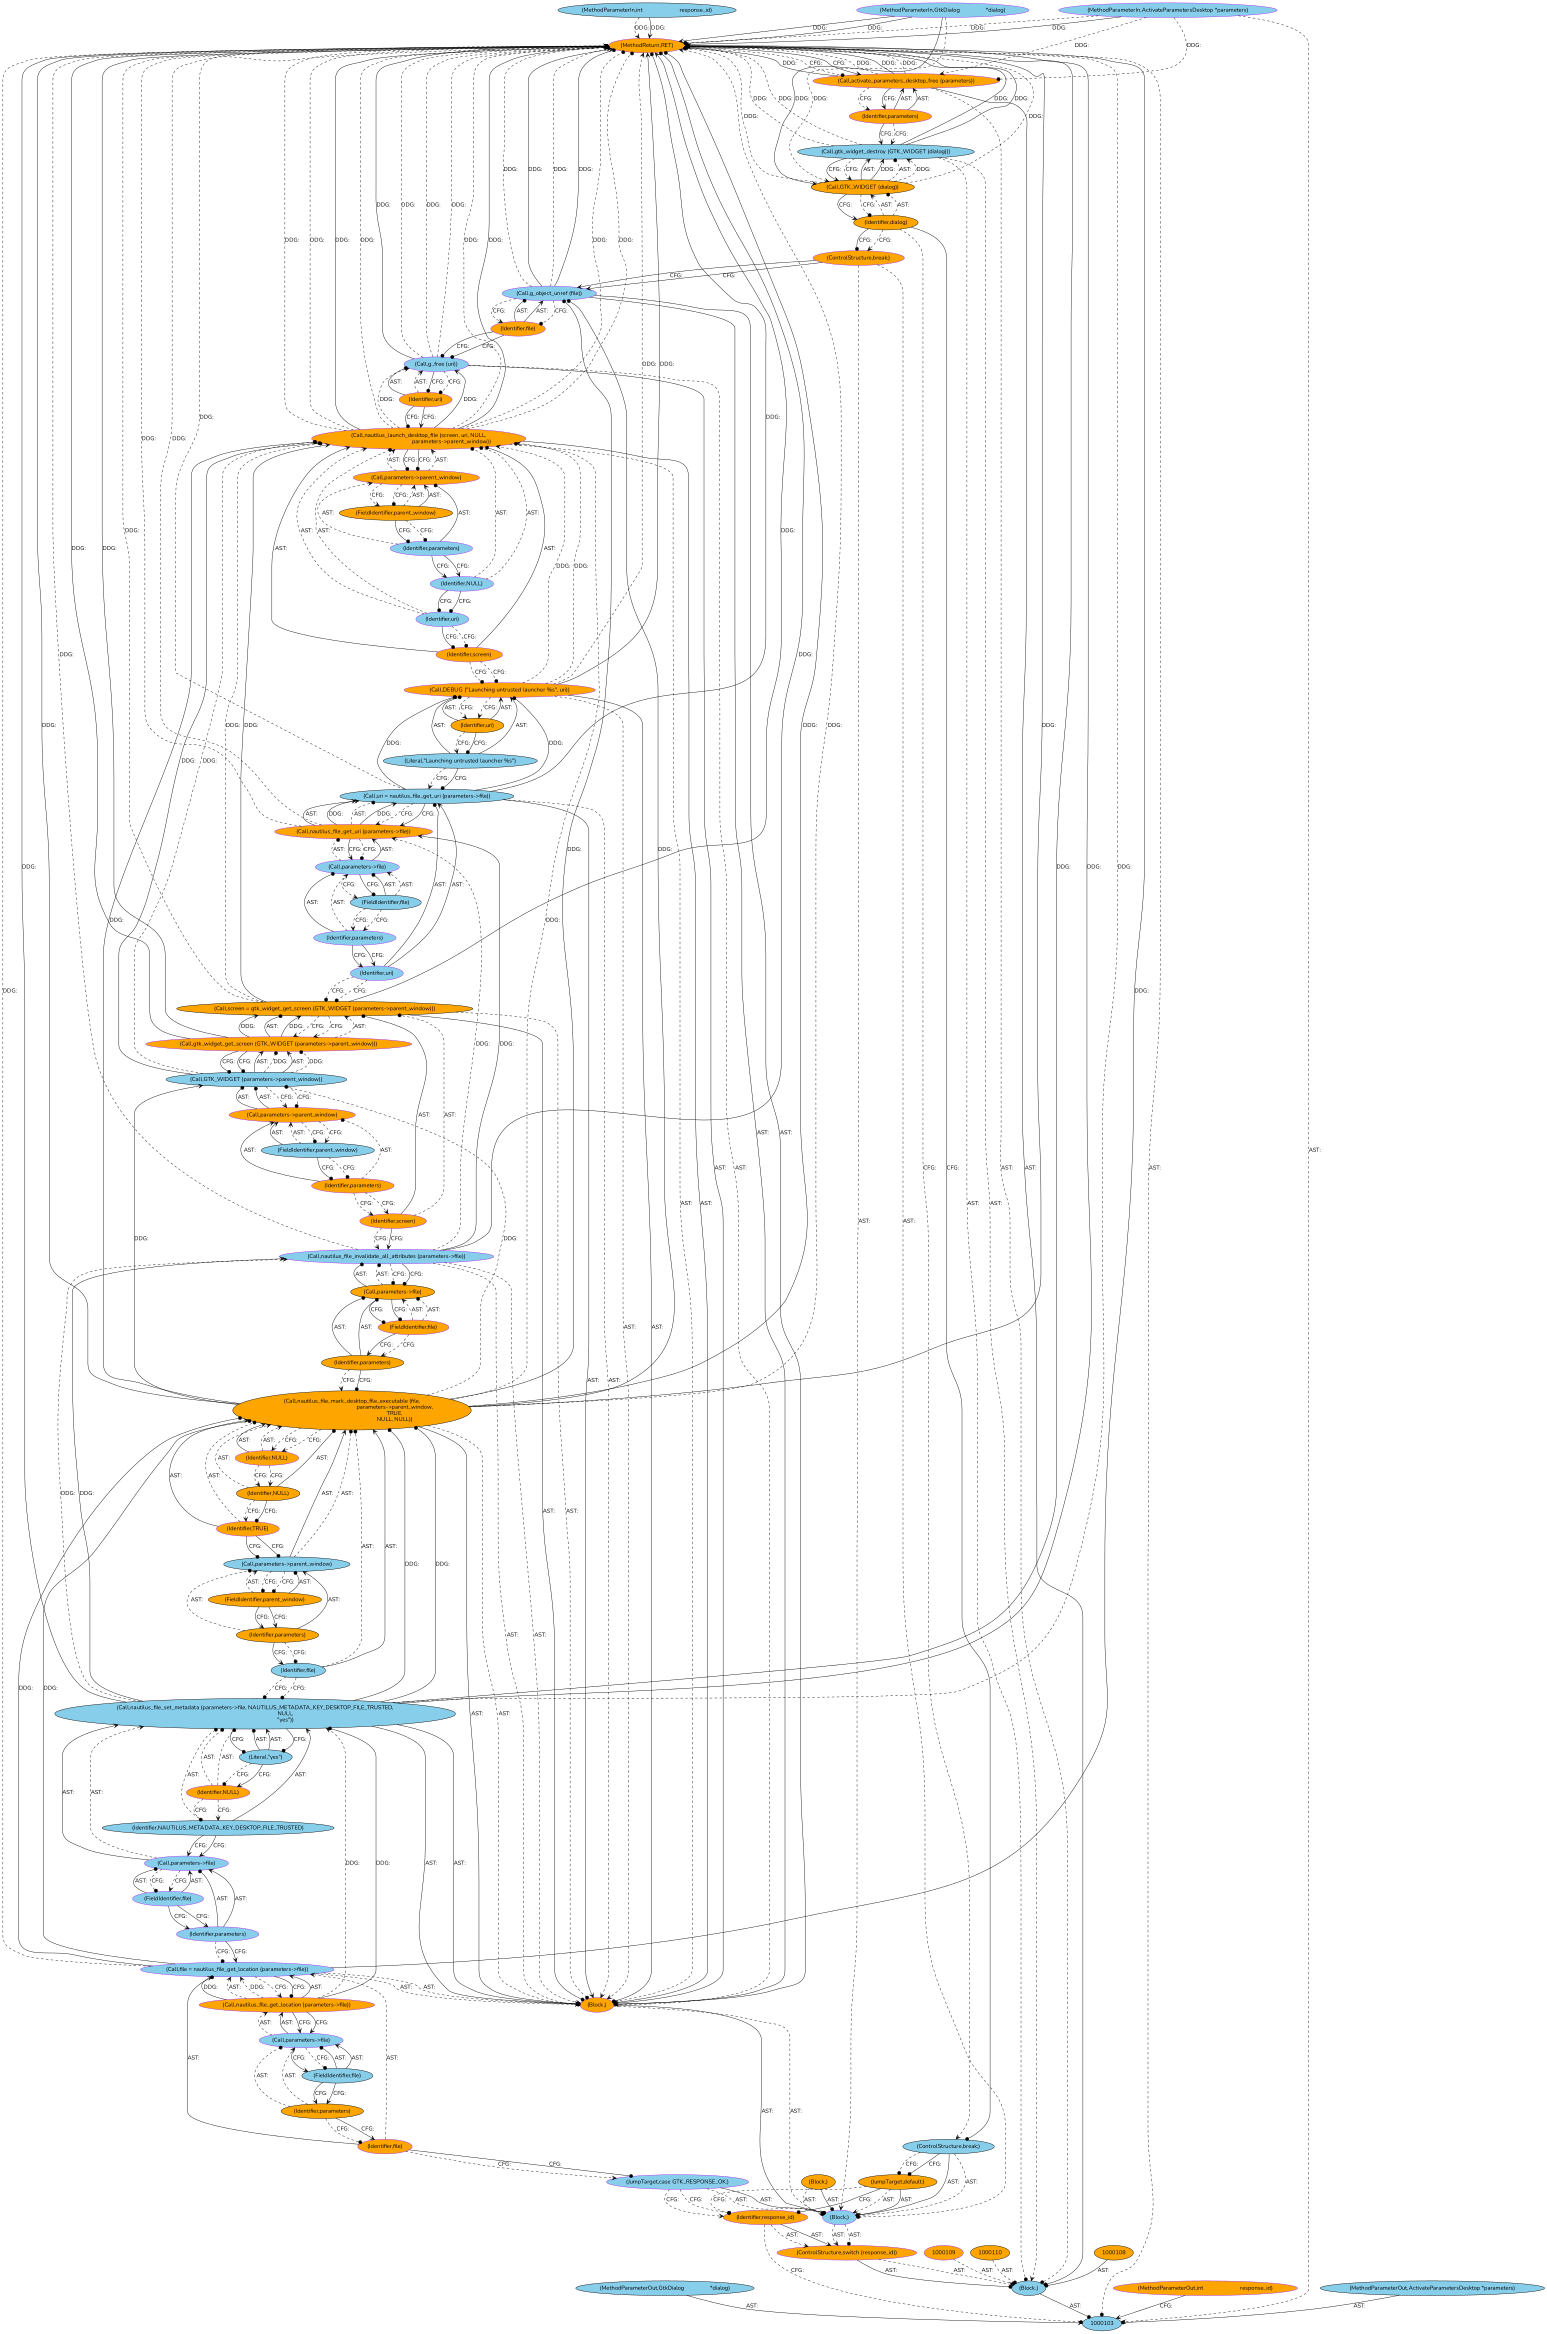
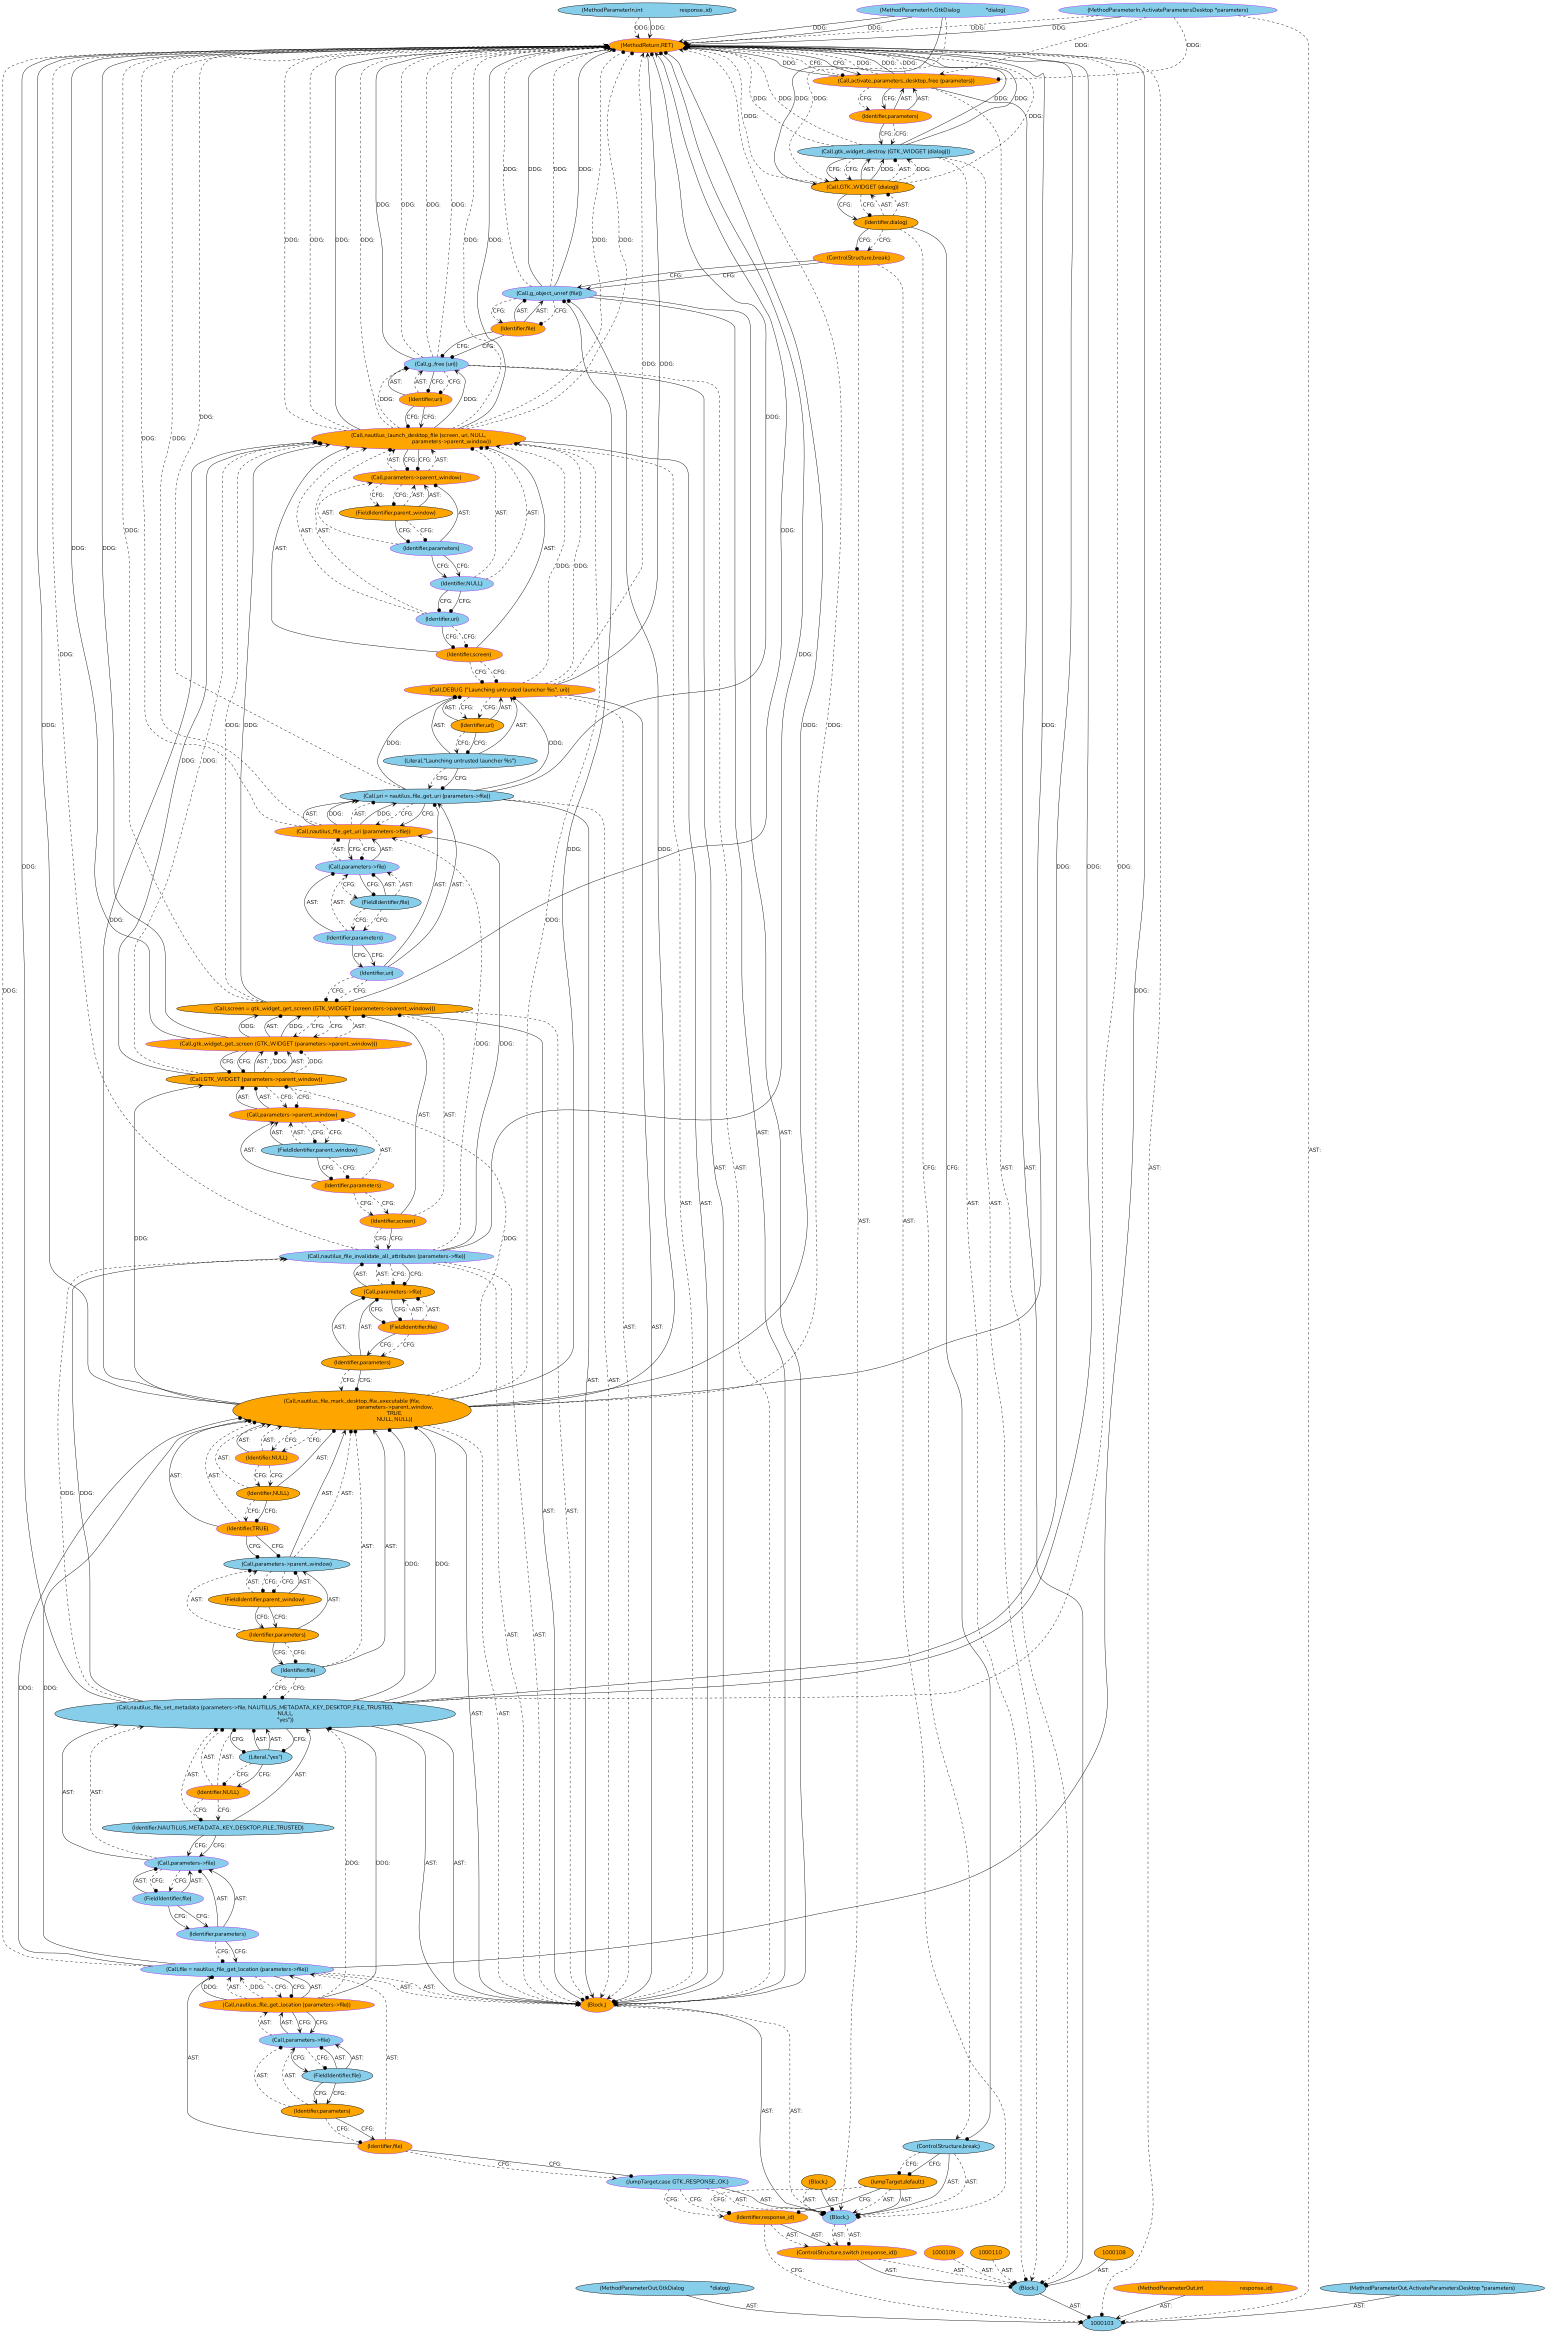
node "(Call,GTK_WIDGET (parameters->parent_window))": fillcolor skyblue -> orange
edge "(MethodParameterOut,int                        response_id)" -> "1000103": label "CFG: " -> "AST: "
